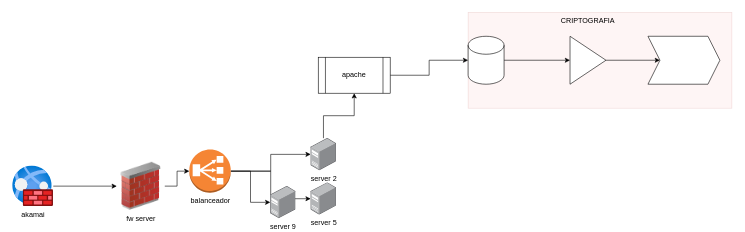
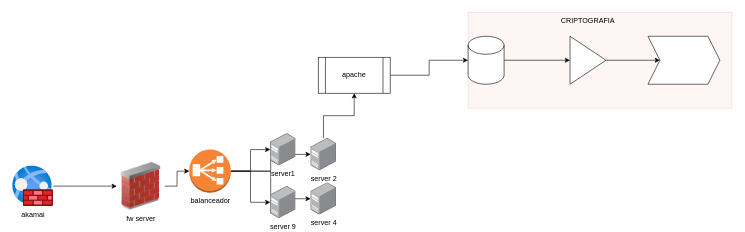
node "server1": added
edge "balanceador" -> "server1": added
node "server 5": label "server 5" -> "server 4"
